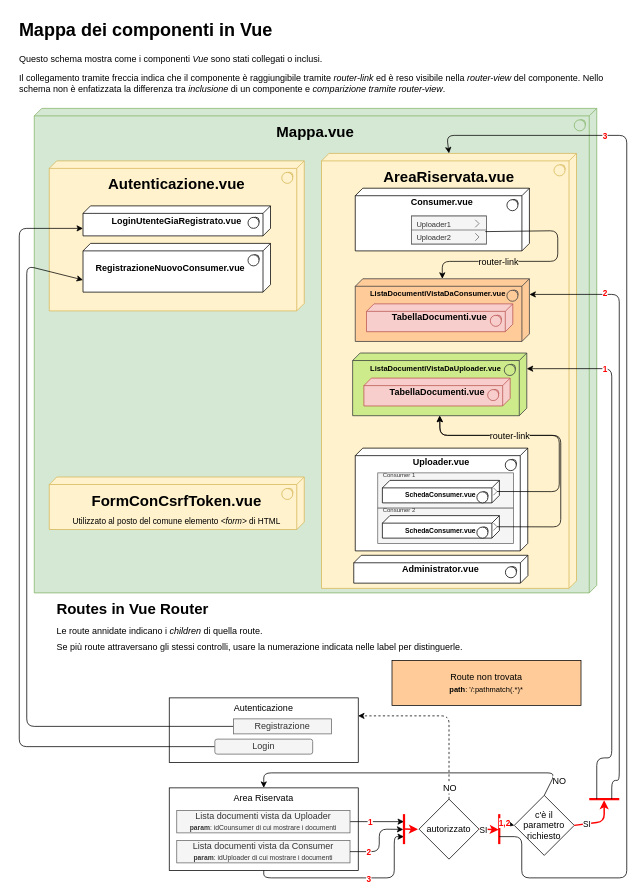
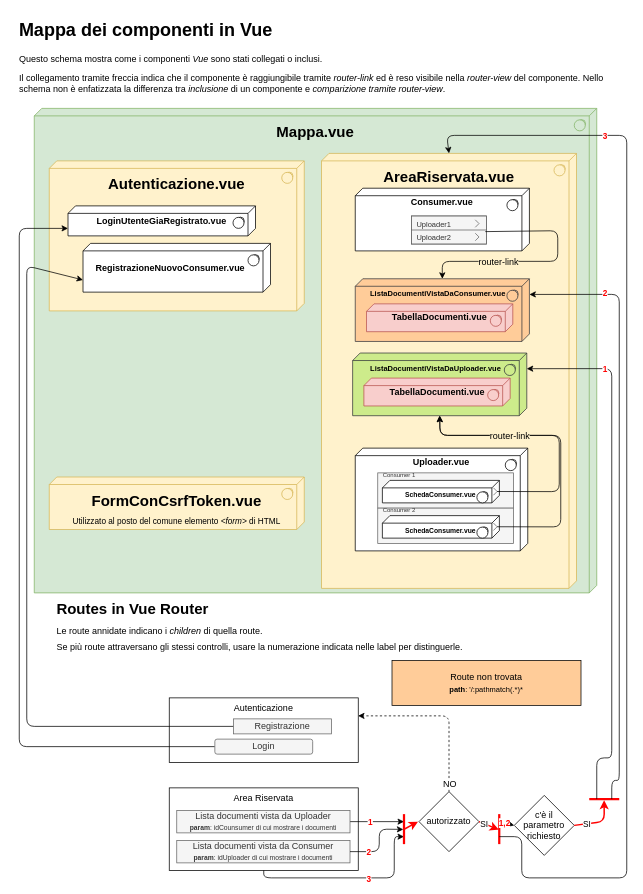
node "LoginUtenteGiaRegistrato.vue": moved (177, 221) -> (162, 221)
node "Administrator.vue": removed
edge "c'è il parametro richiesto" -> "Area Riservata": removed, label "NO"
node "autorizzato": moved (449, 829) -> (449, 822)
